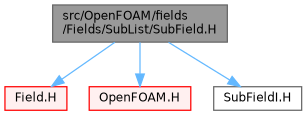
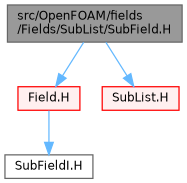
edge "src/OpenFOAM/fields /Fields/SubList/SubField.H" -> "SubFieldI.H": now "Field.H" -> "SubFieldI.H"
node "OpenFOAM.H": label "OpenFOAM.H" -> "SubList.H"
